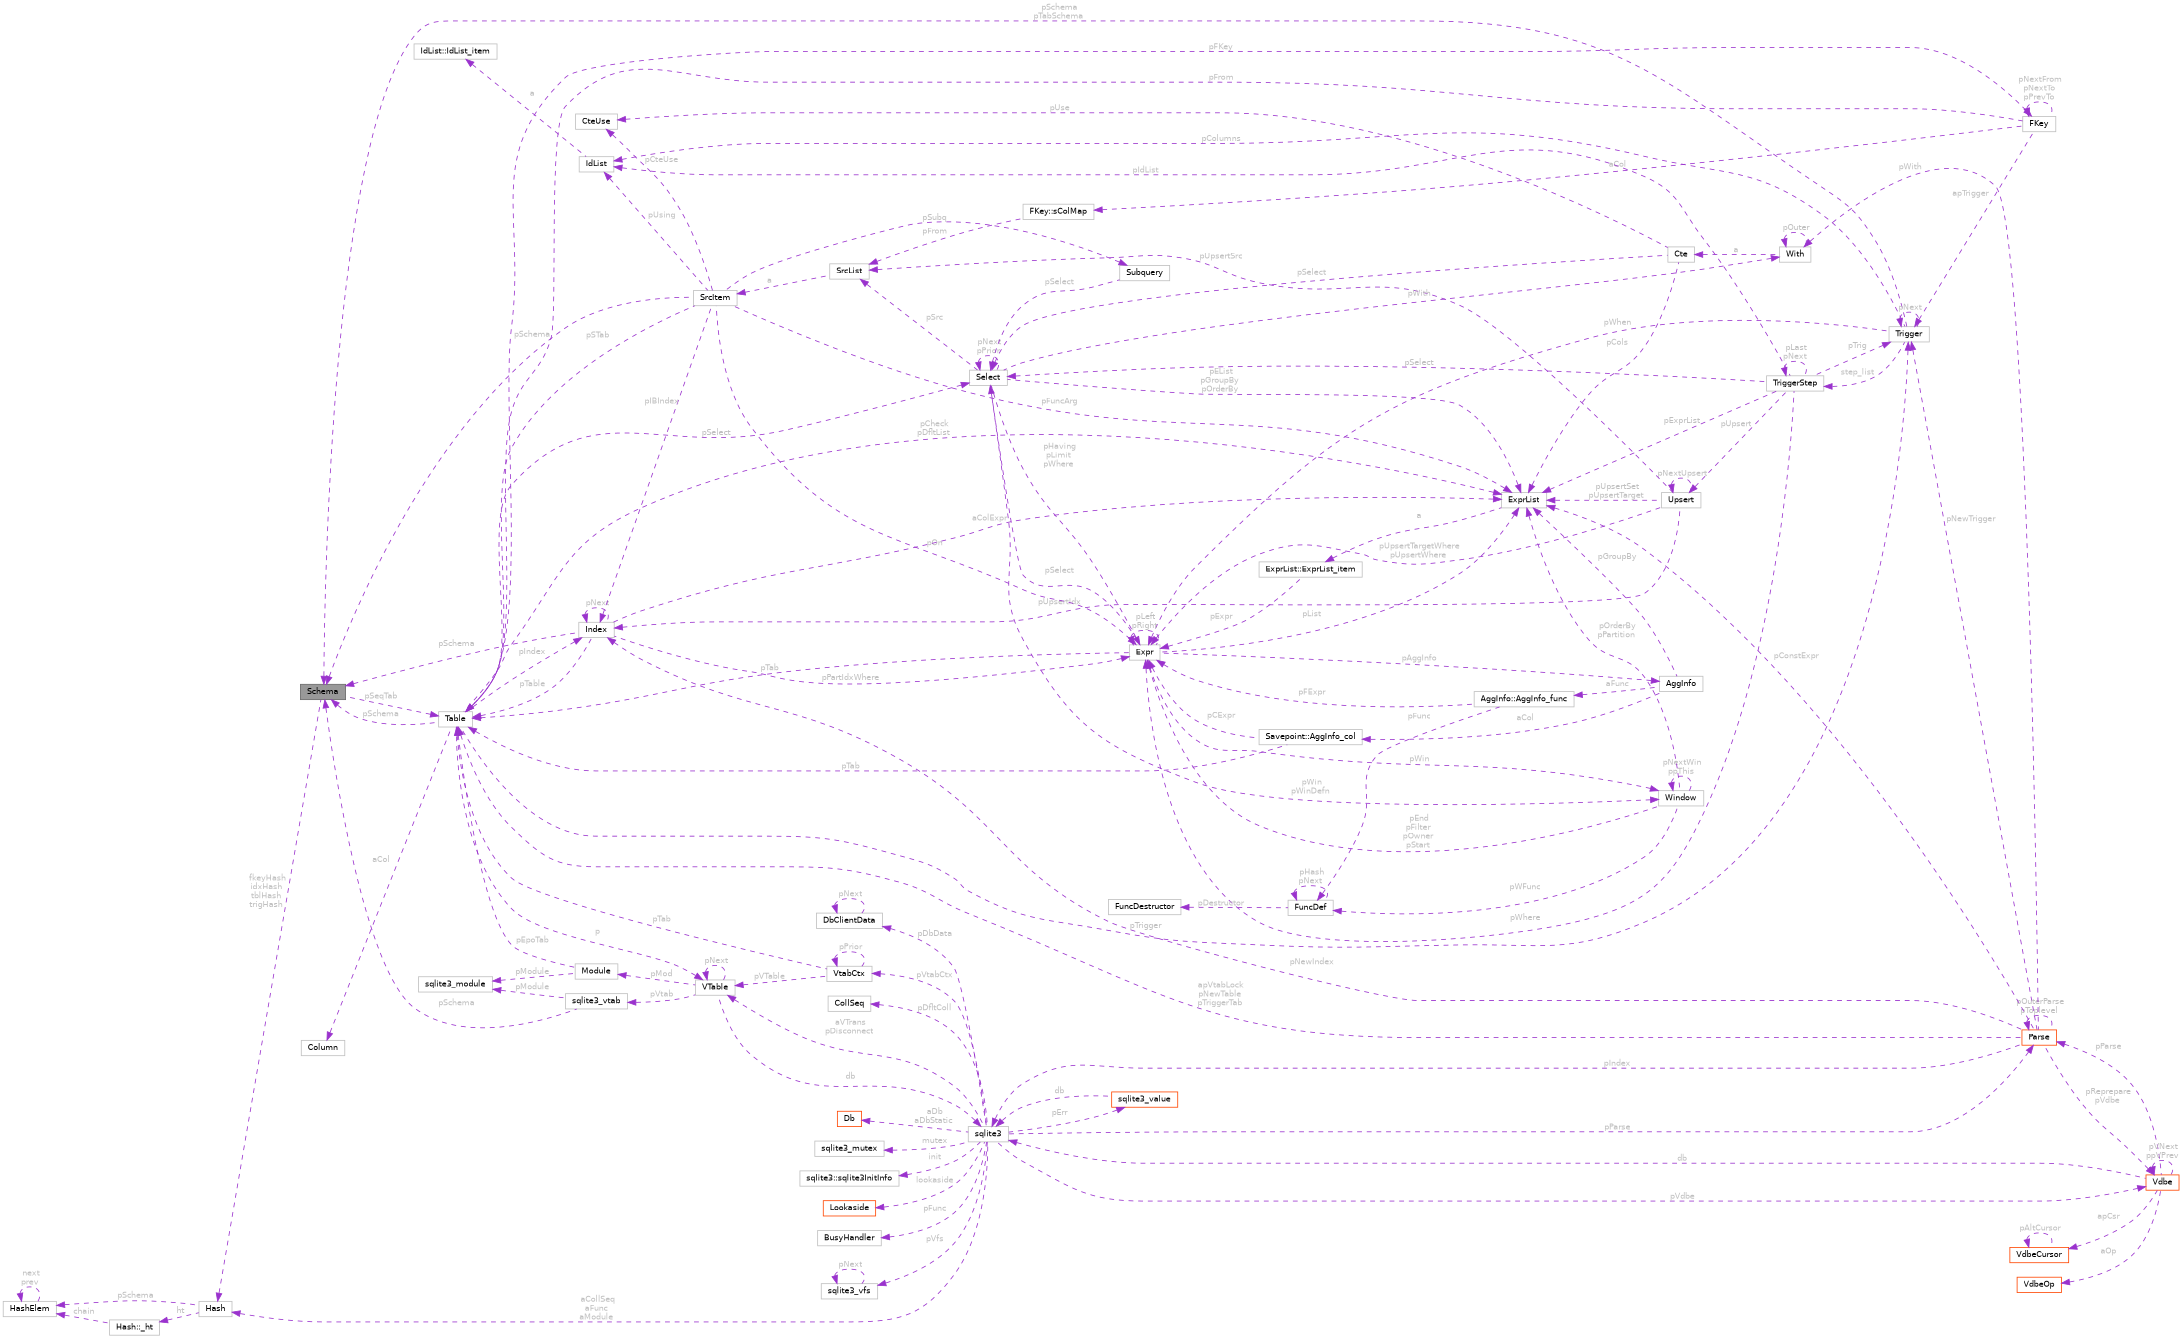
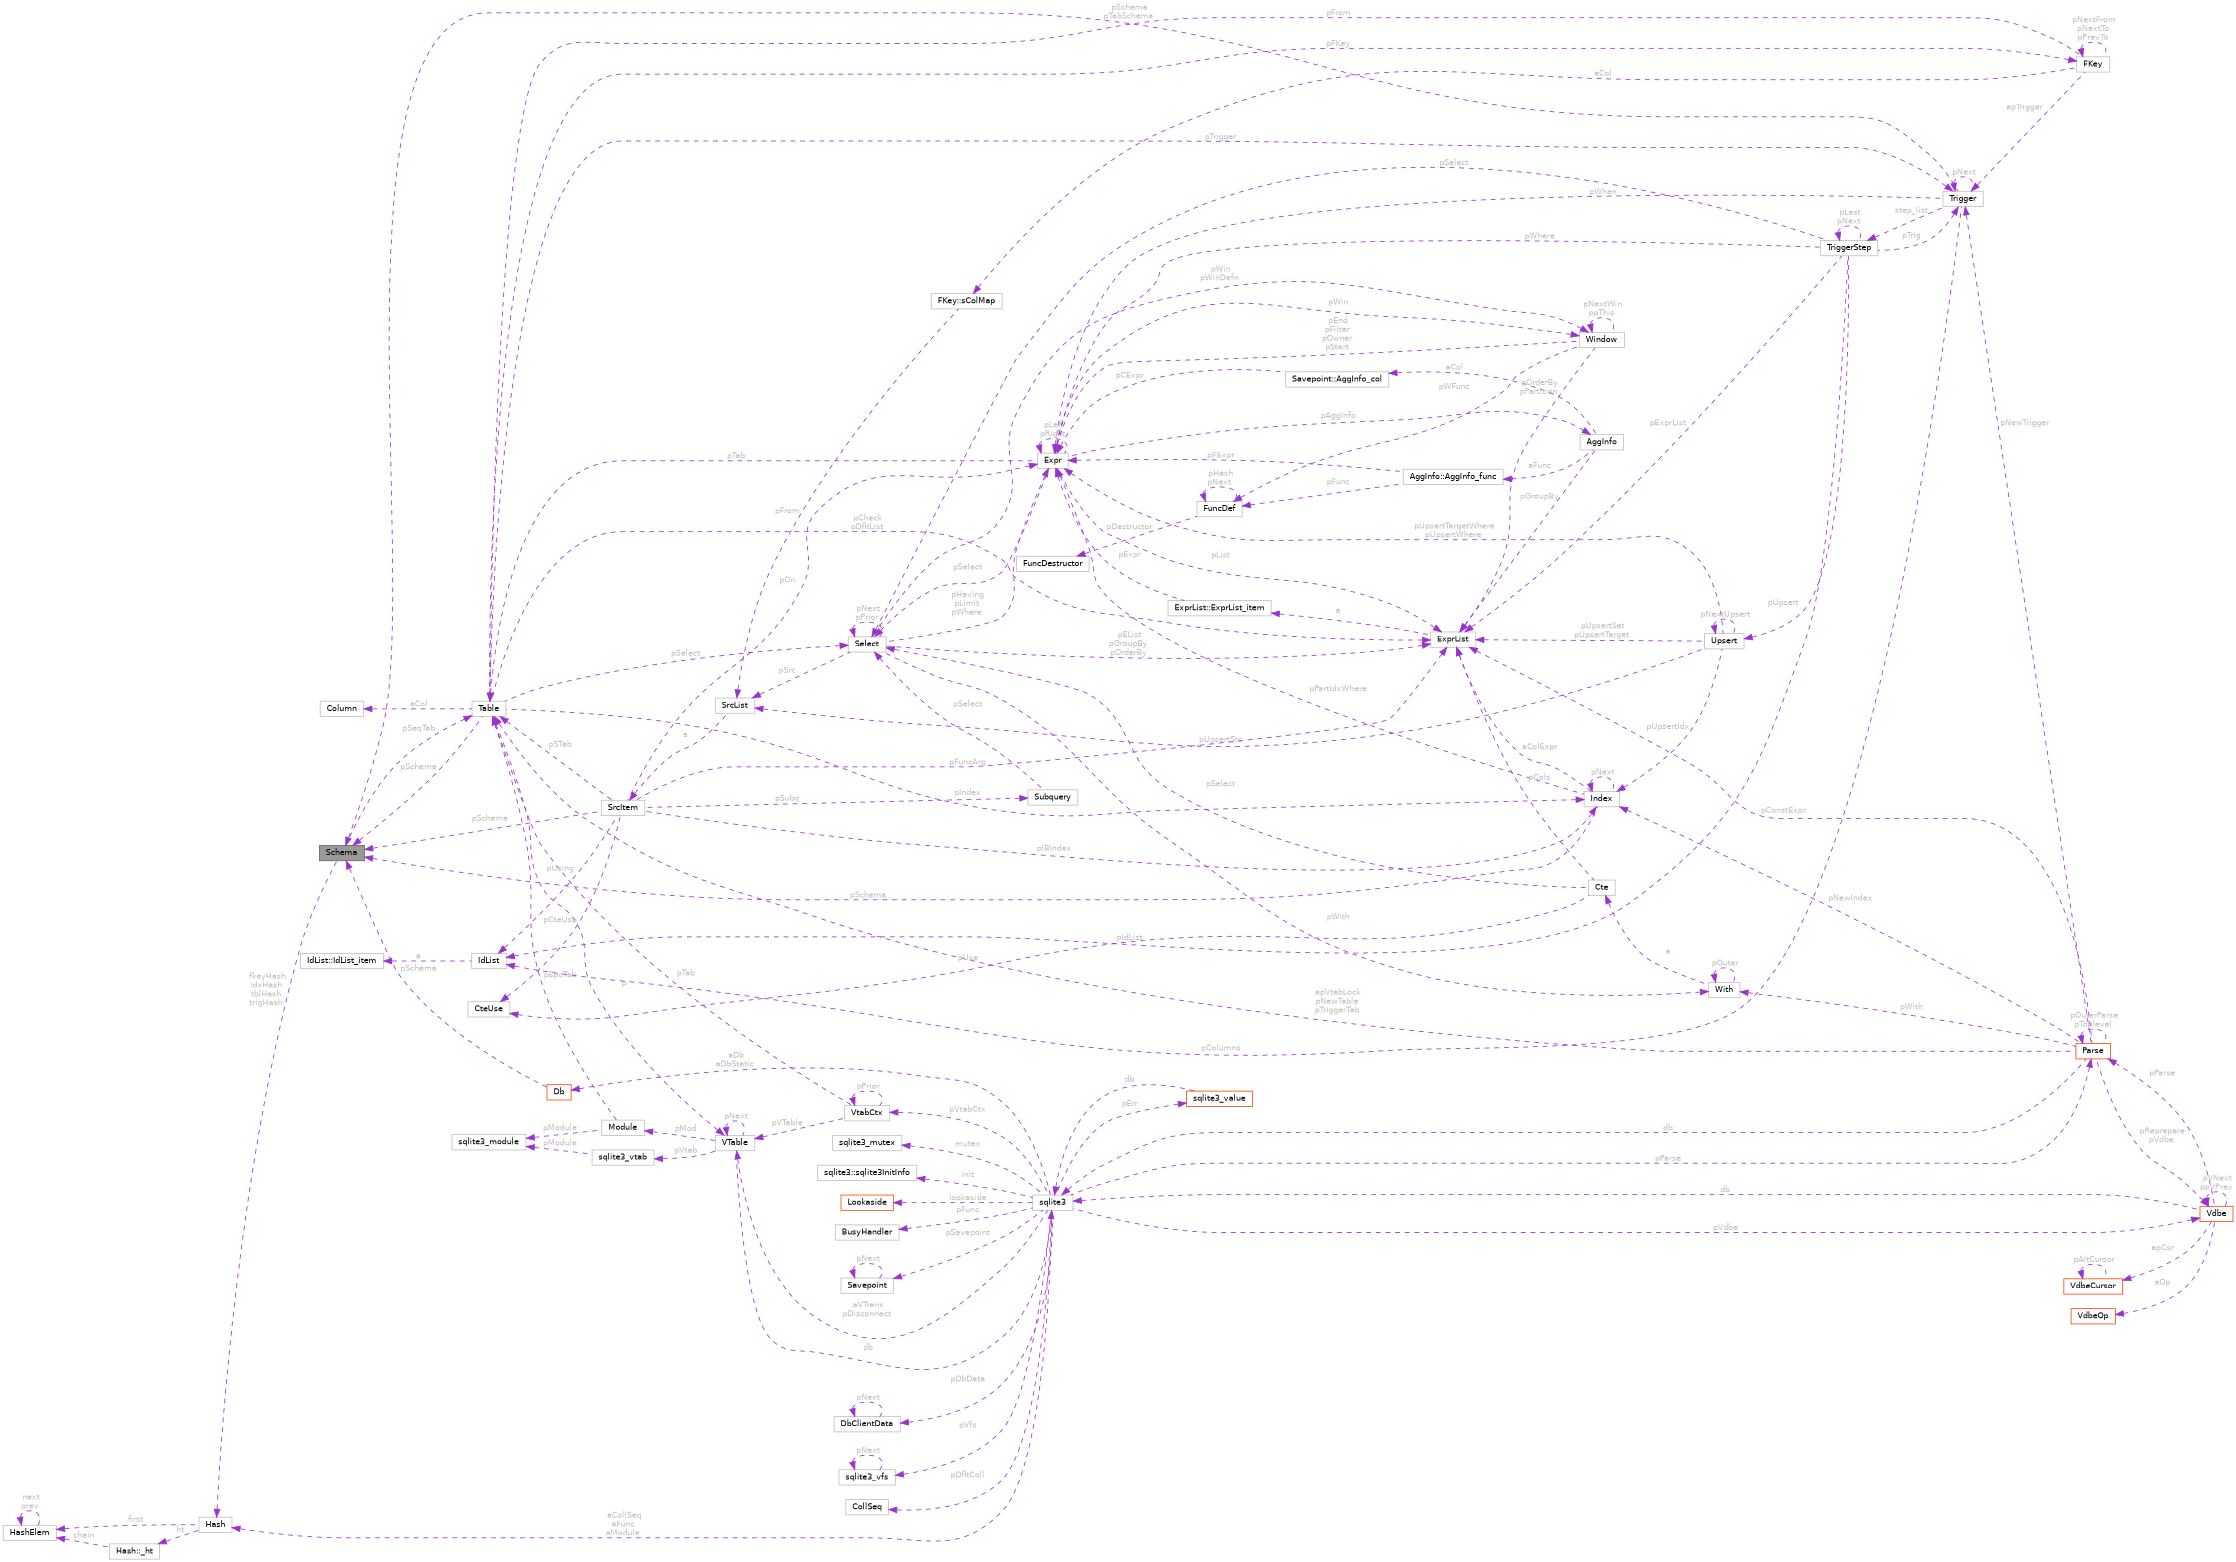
edge "Index" -> "Table": removed, label "pTable"
edge "Savepoint::AggInfo_col" -> "Table": removed, label "pTab"
edge "sqlite3_vtab" -> "Schema": now "Db" -> "Schema"
edge "Parse" -> "sqlite3": label " pIndex" -> " db"
node "Savepoint": added
edge "Hash" -> "HashElem": label " pSchema" -> " first"
